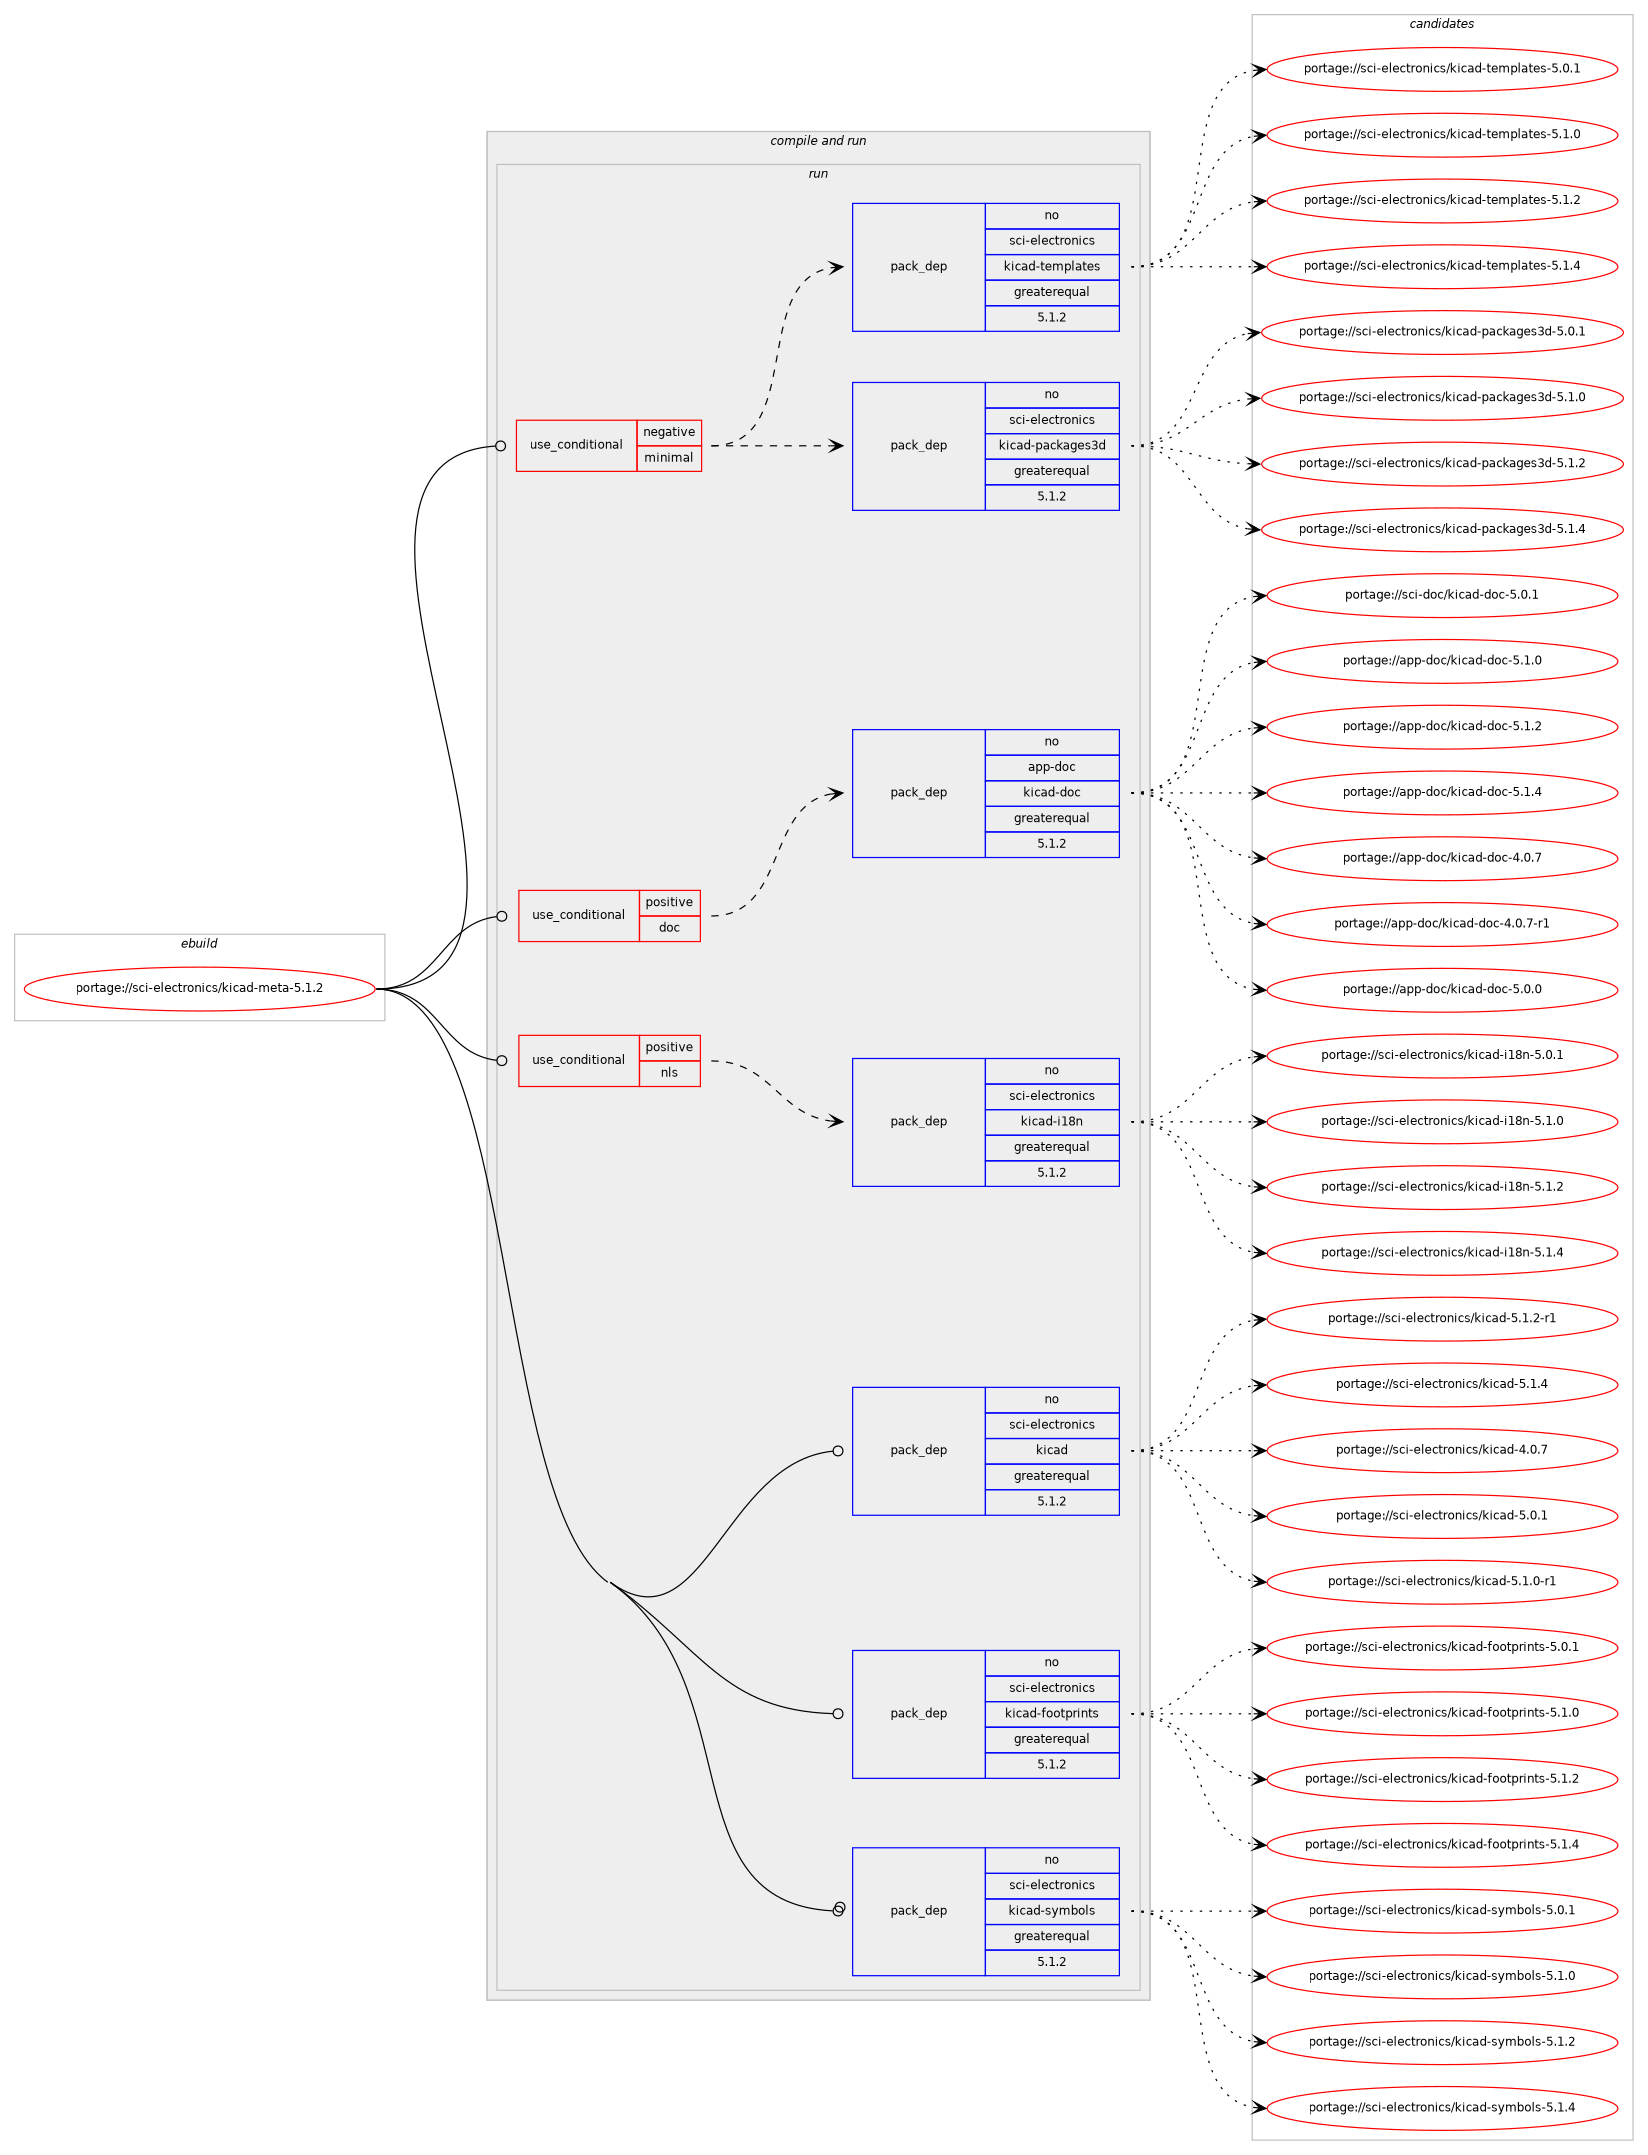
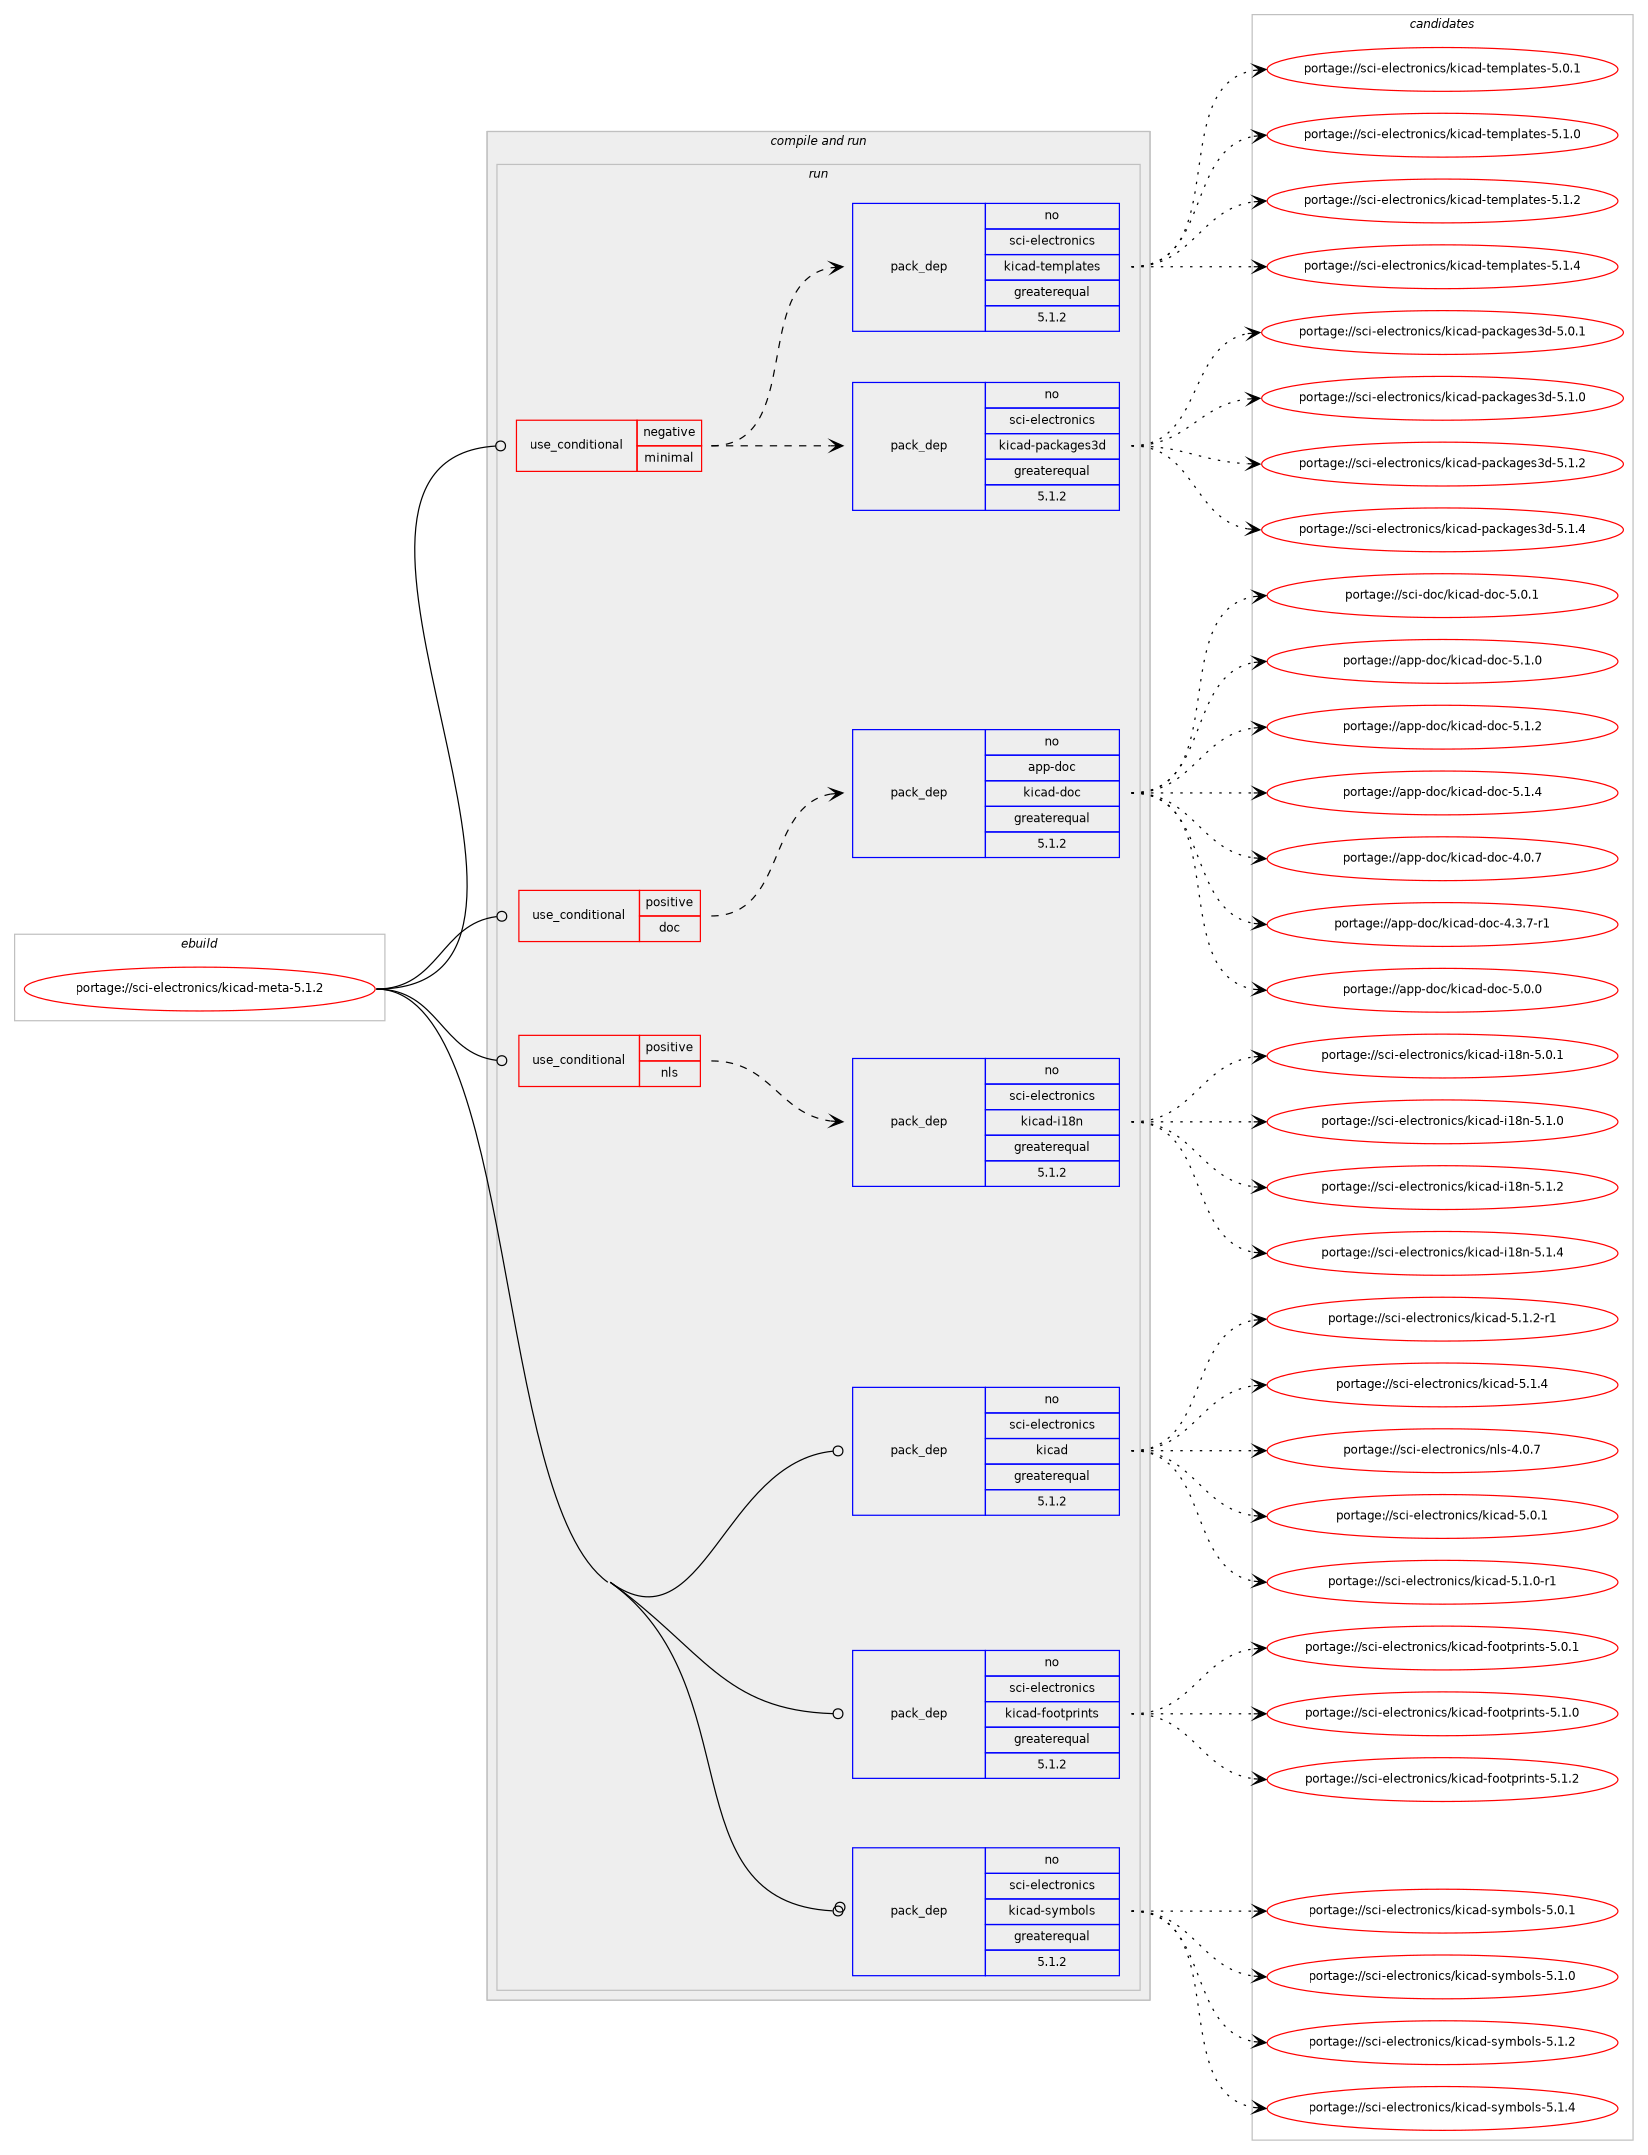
node "portage://app-doc/kicad-doc-4.0.7-r1": label "portage://app-doc/kicad-doc-4.0.7-r1" -> "portage://app-doc/kicad-doc-4.3.7-r1"
node "portage://sci-electronics/kicad-4.0.7": label "portage://sci-electronics/kicad-4.0.7" -> "portage://sci-electronics/nls-4.0.7"
node "portage://sci-electronics/kicad-footprints-5.1.4": removed
